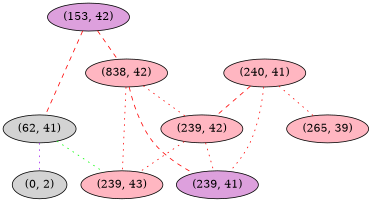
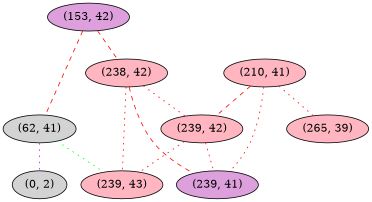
node "(838, 42)": label "(838, 42)" -> "(238, 42)"
node "(240, 41)": label "(240, 41)" -> "(210, 41)"
